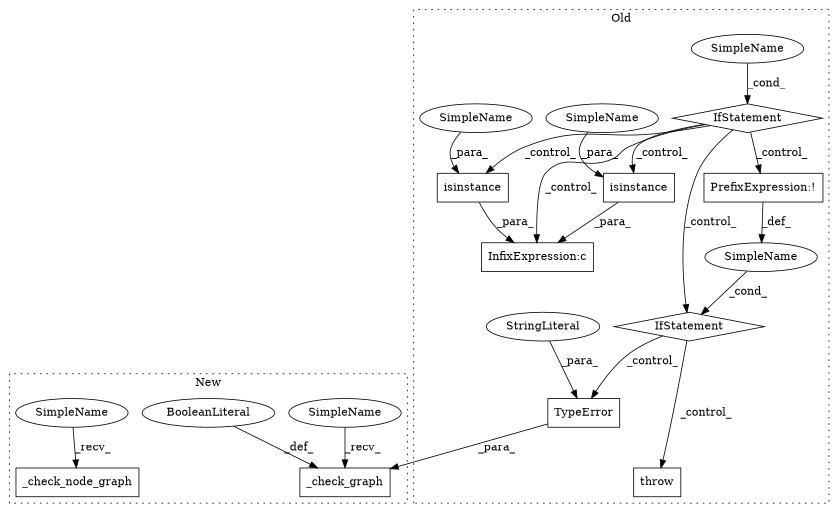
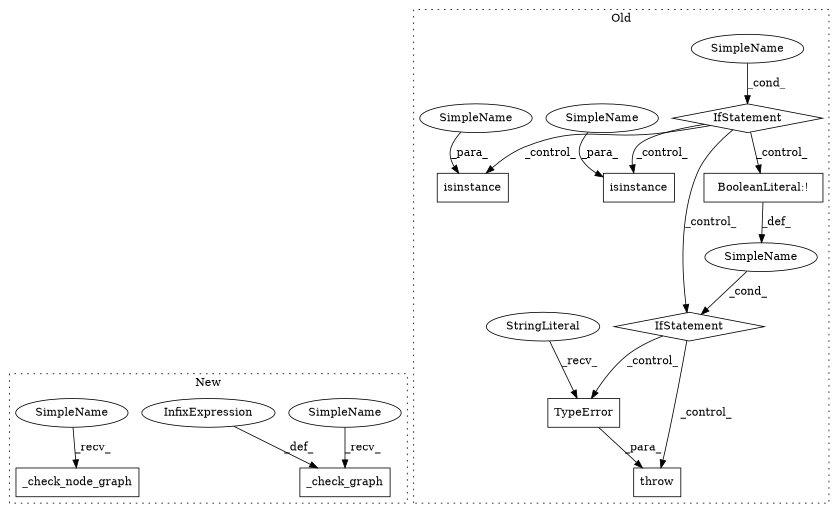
node "PrefixExpression:!": label "PrefixExpression:!" -> "BooleanLiteral:!"
node "InfixExpression:c": removed
edge "StringLiteral" -> "TypeError": label "_para_" -> "_recv_"
node "BooleanLiteral": label "BooleanLiteral" -> "InfixExpression"
edge "TypeError" -> "_check_graph": now "TypeError" -> "throw"
